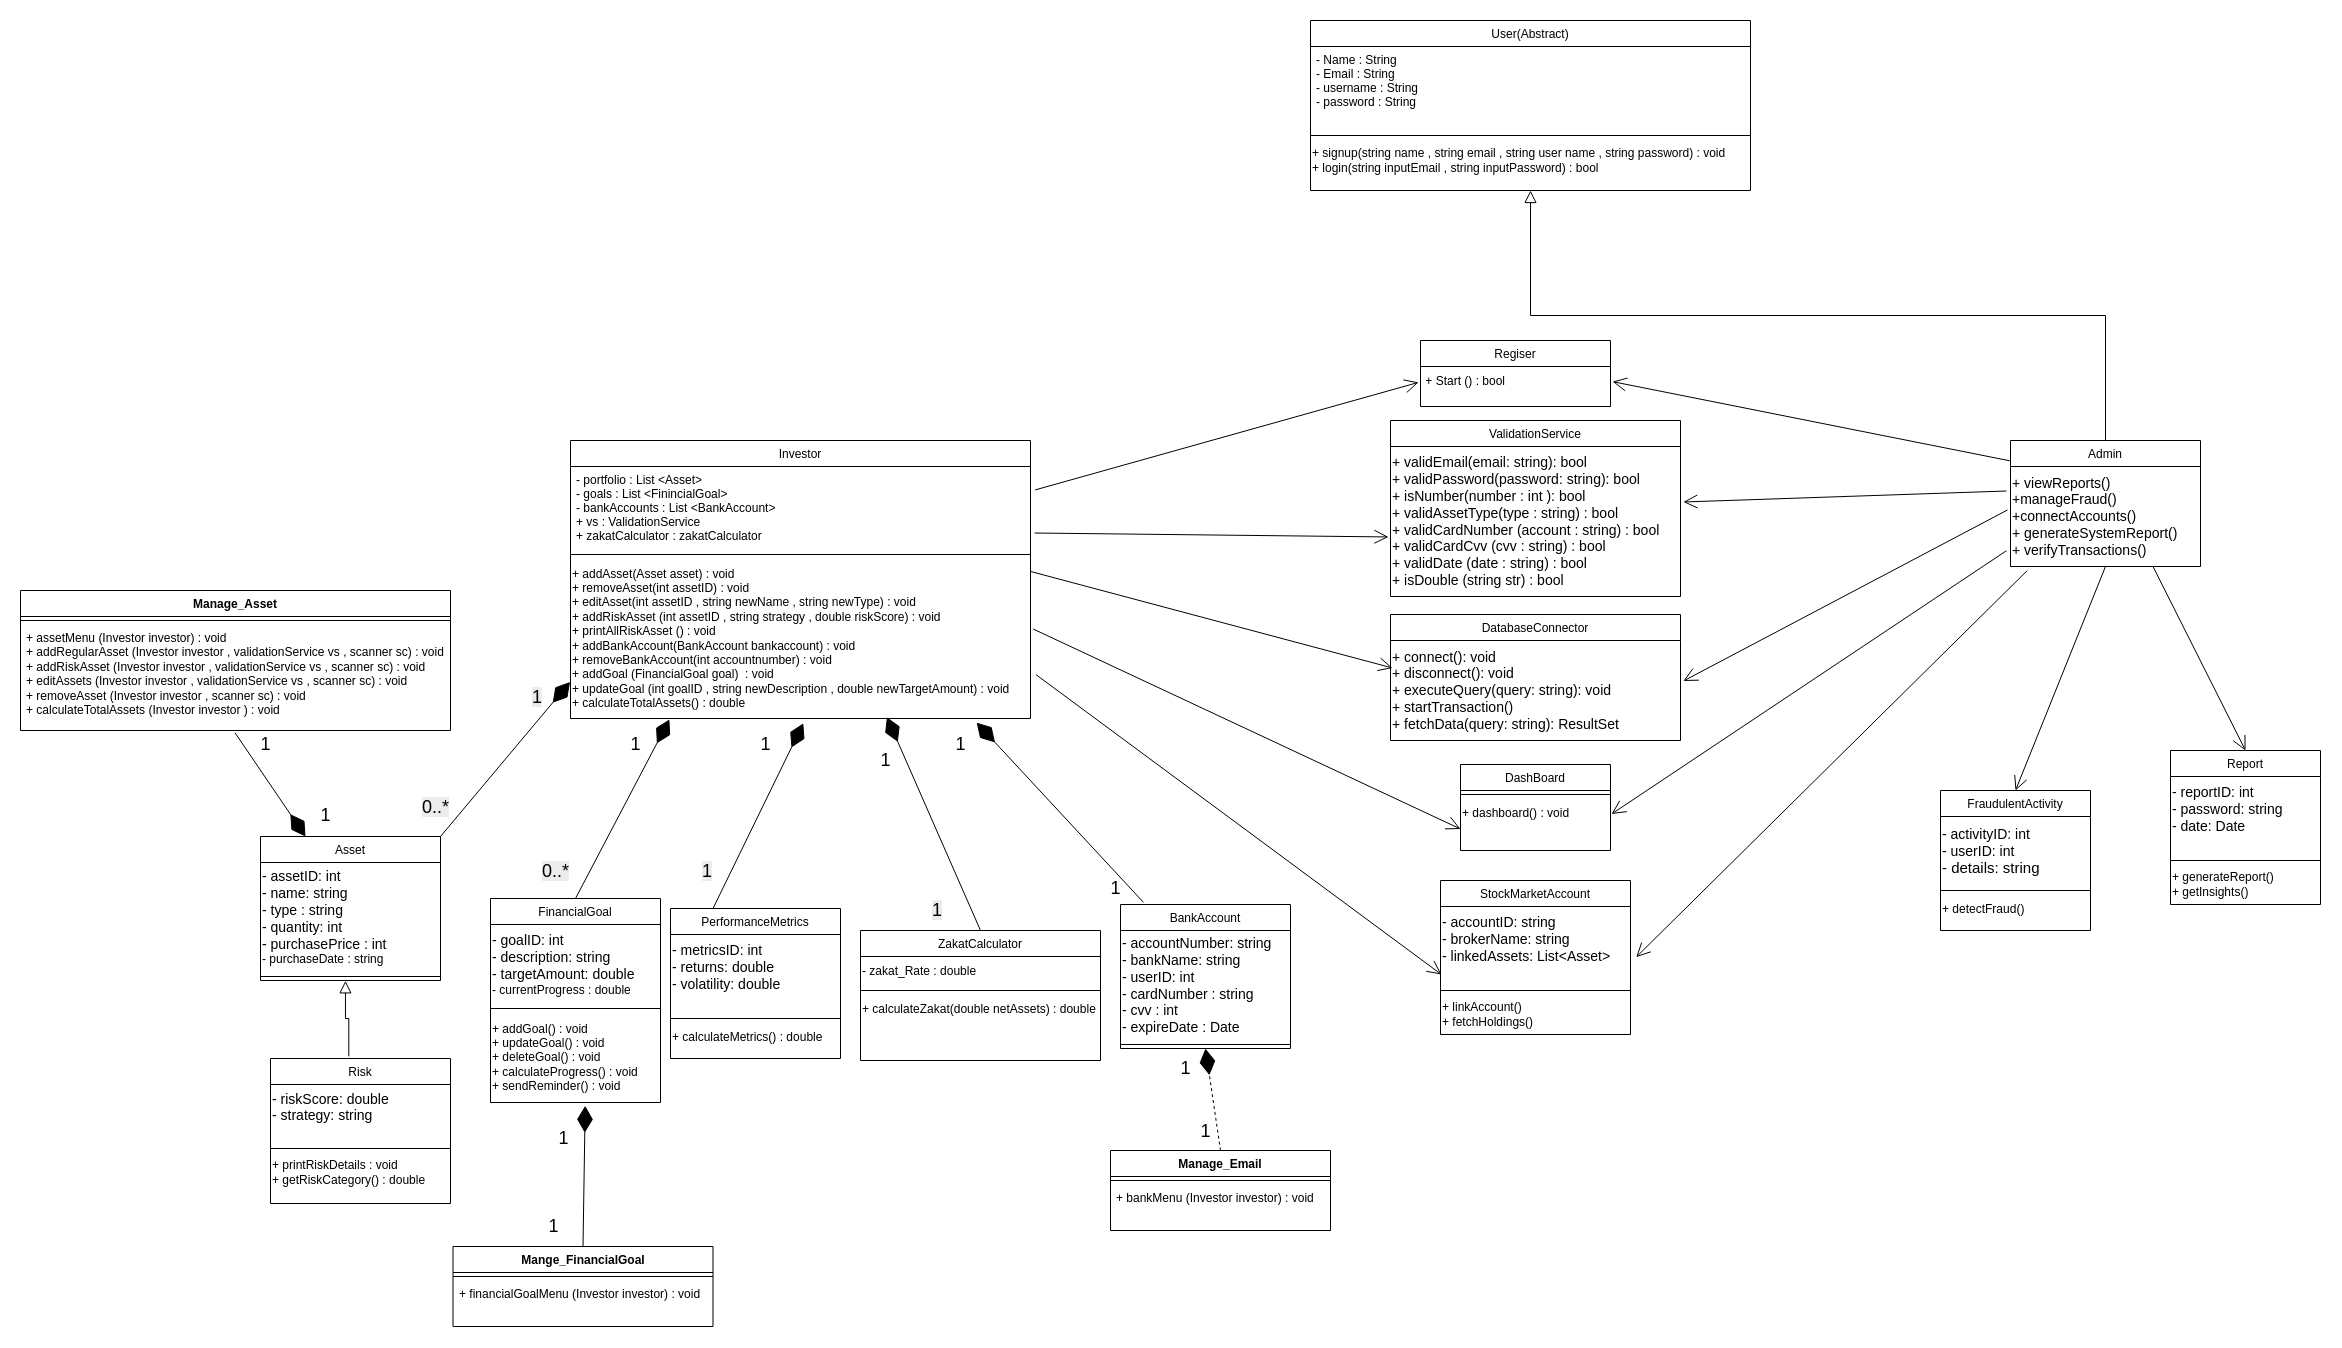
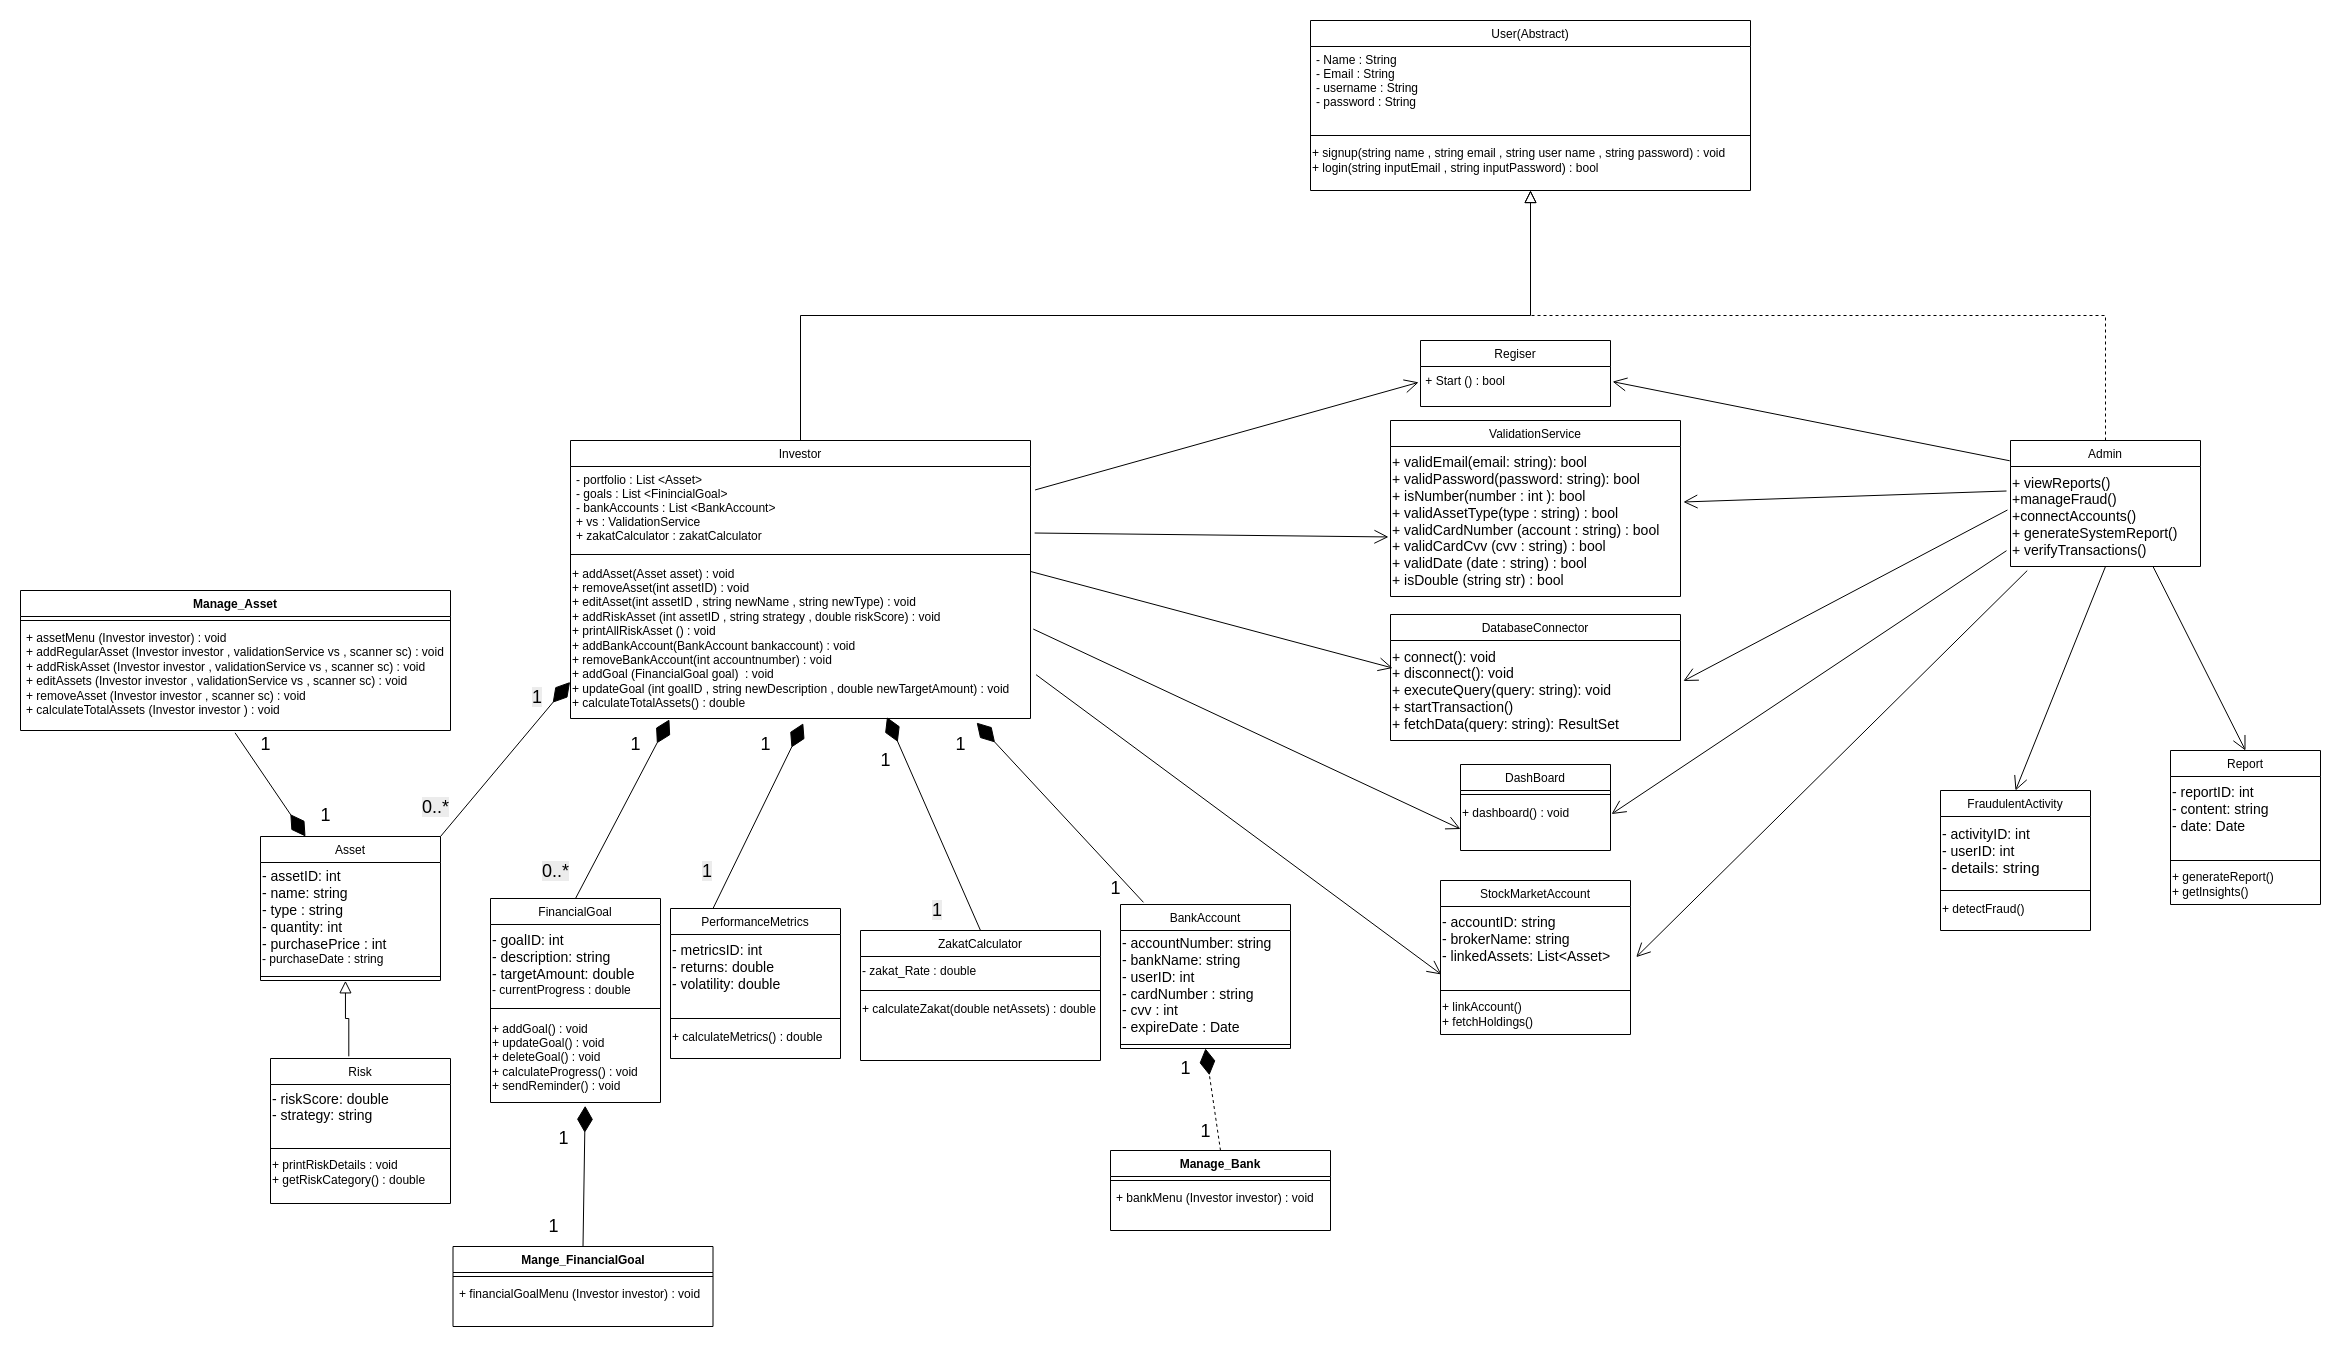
edge "Investor" -> "User(Abstract)": added
edge "Admin" -> "User(Abstract)": style solid -> dashed
node "- reportID: int - password: string - date: Date": label "- reportID: int - password: string - date: Date" -> "- reportID: int - content: string - date: Date"
node "Manage_Email": label "Manage_Email" -> "Manage_Bank"
